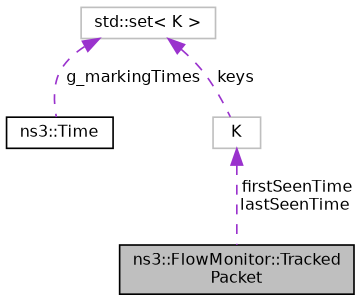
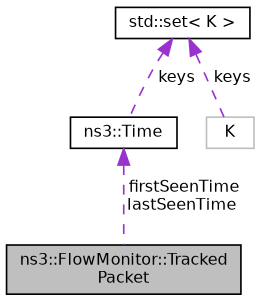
node "std::set< K >": color grey75 -> black
edge "ns3::Time" -> "std::set< K >": label " g_markingTimes" -> " keys"
edge "ns3::FlowMonitor::Tracked Packet" -> "K": now "ns3::FlowMonitor::Tracked Packet" -> "ns3::Time"
